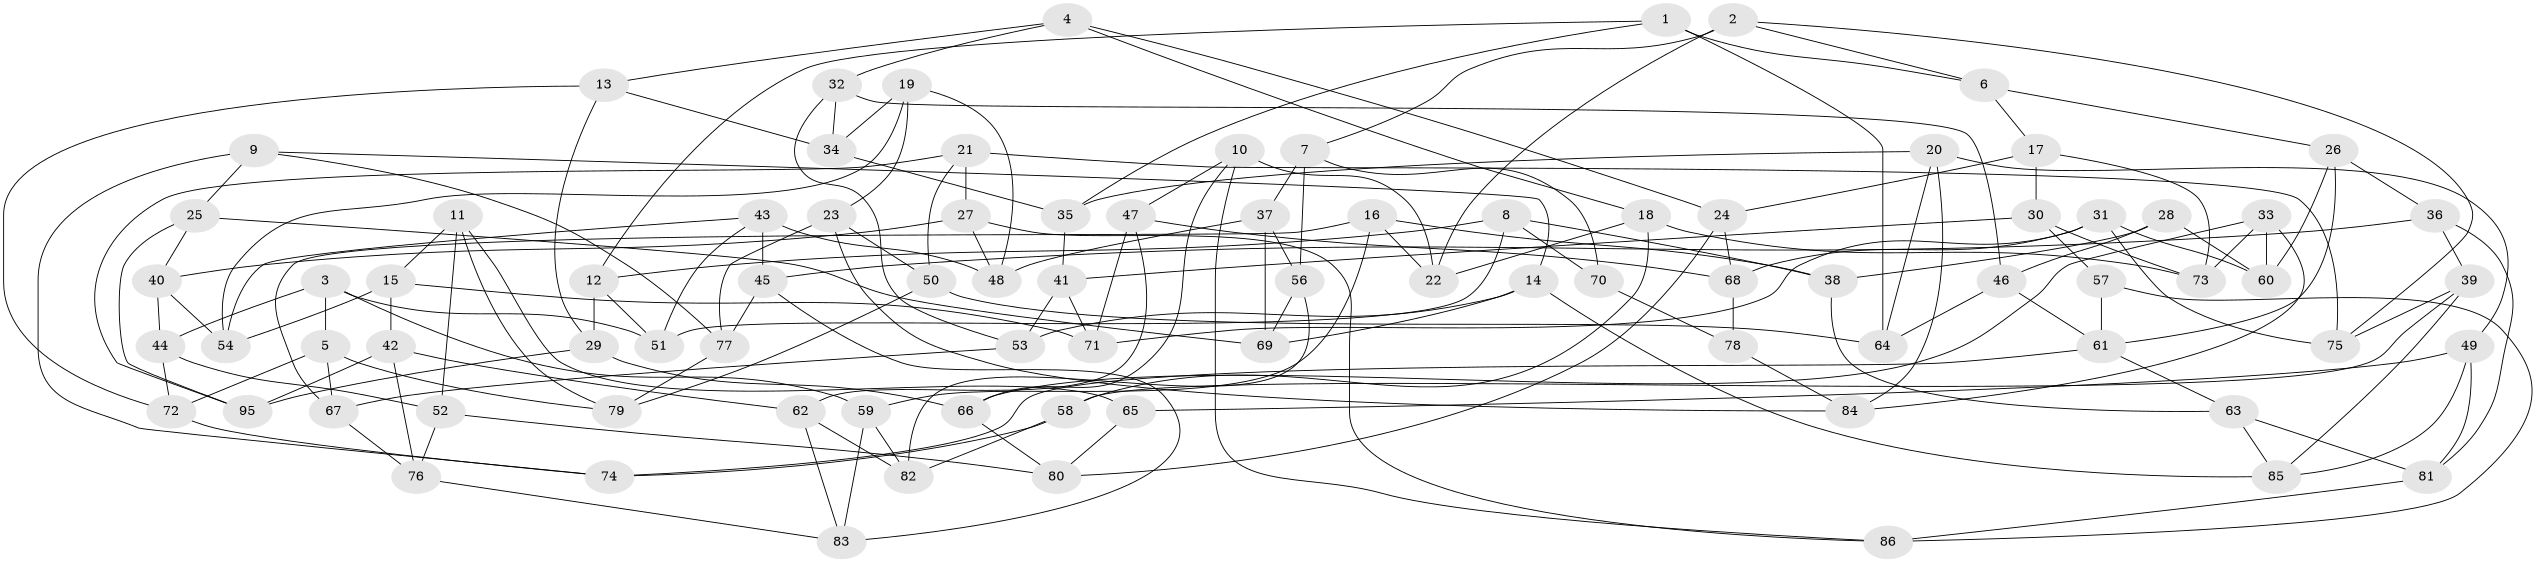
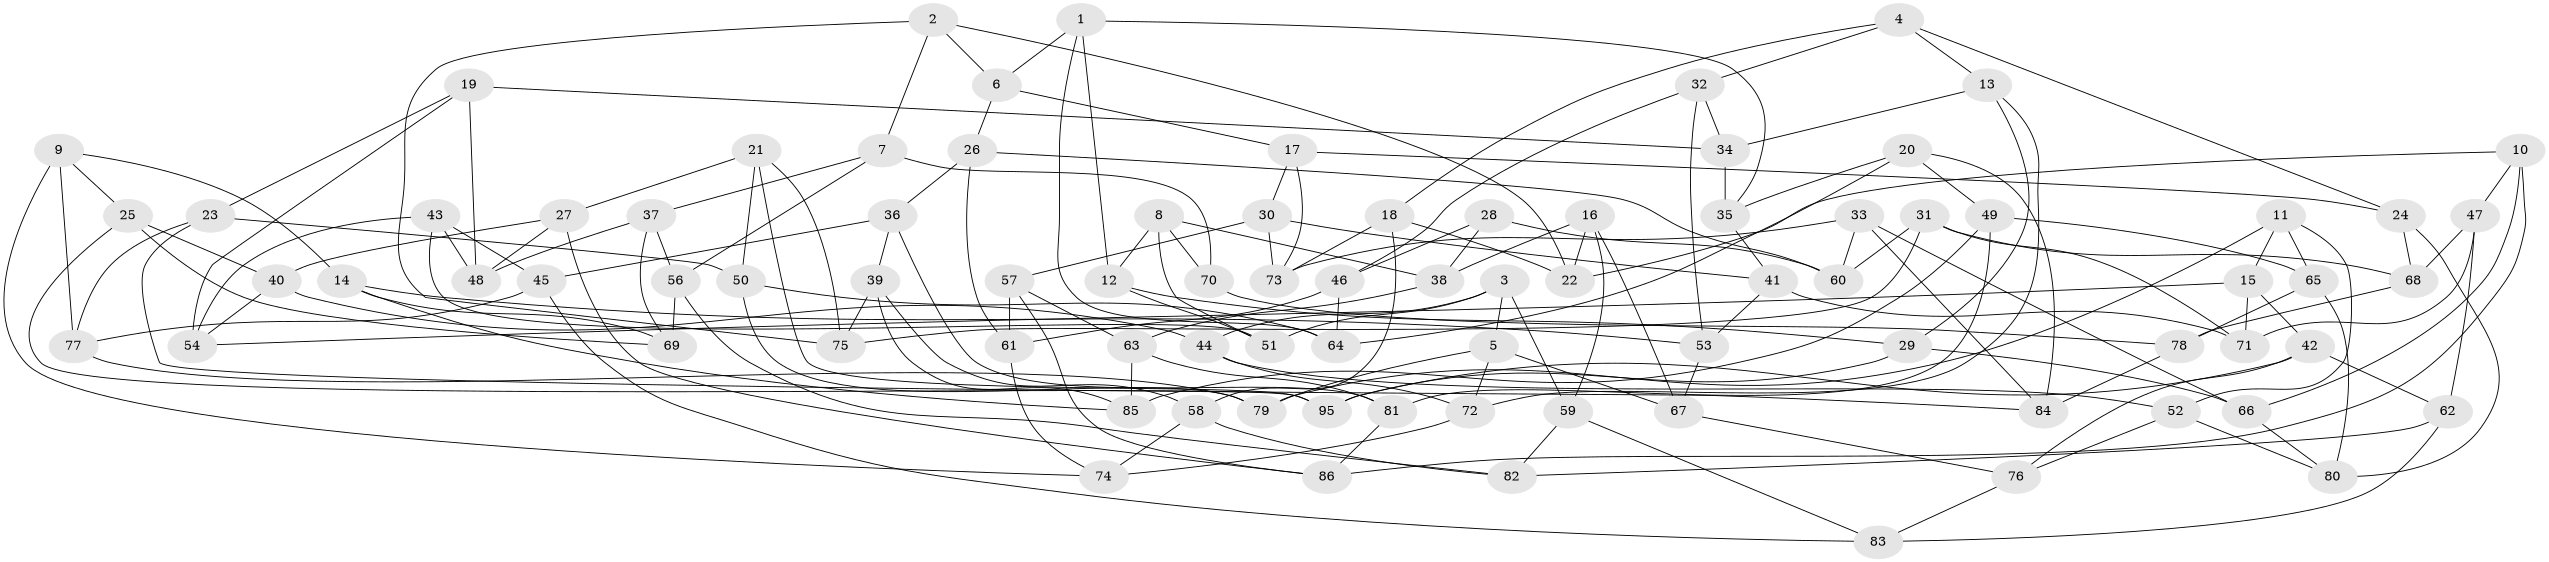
edge "65" -- "78": added
edge "61" -- "63": now "57" -- "63"
